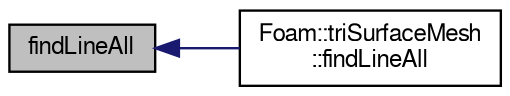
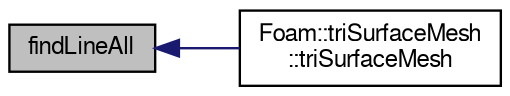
node "Foam::triSurfaceMesh ::findLineAll": label "Foam::triSurfaceMesh ::findLineAll" -> "Foam::triSurfaceMesh ::triSurfaceMesh"
